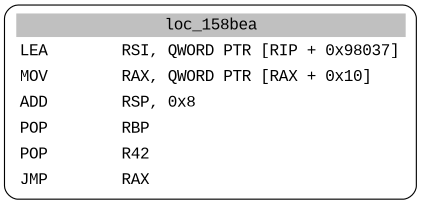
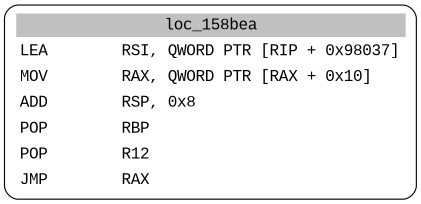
node "loc_158bea": text "POP        R42" -> "POP        R12"
